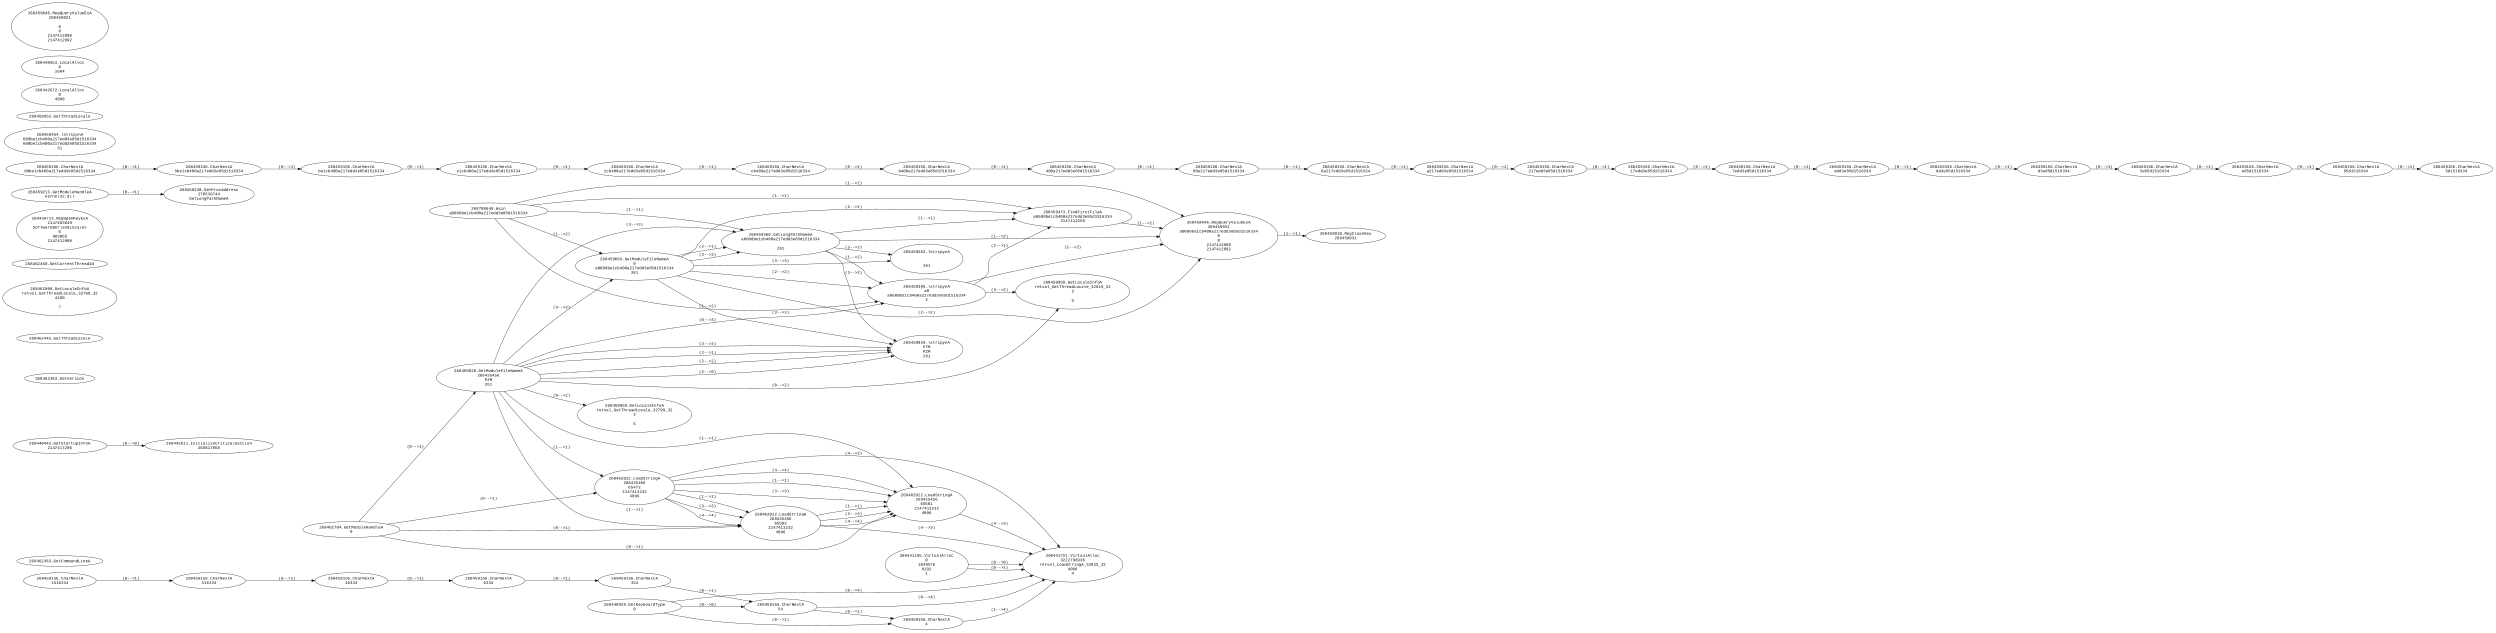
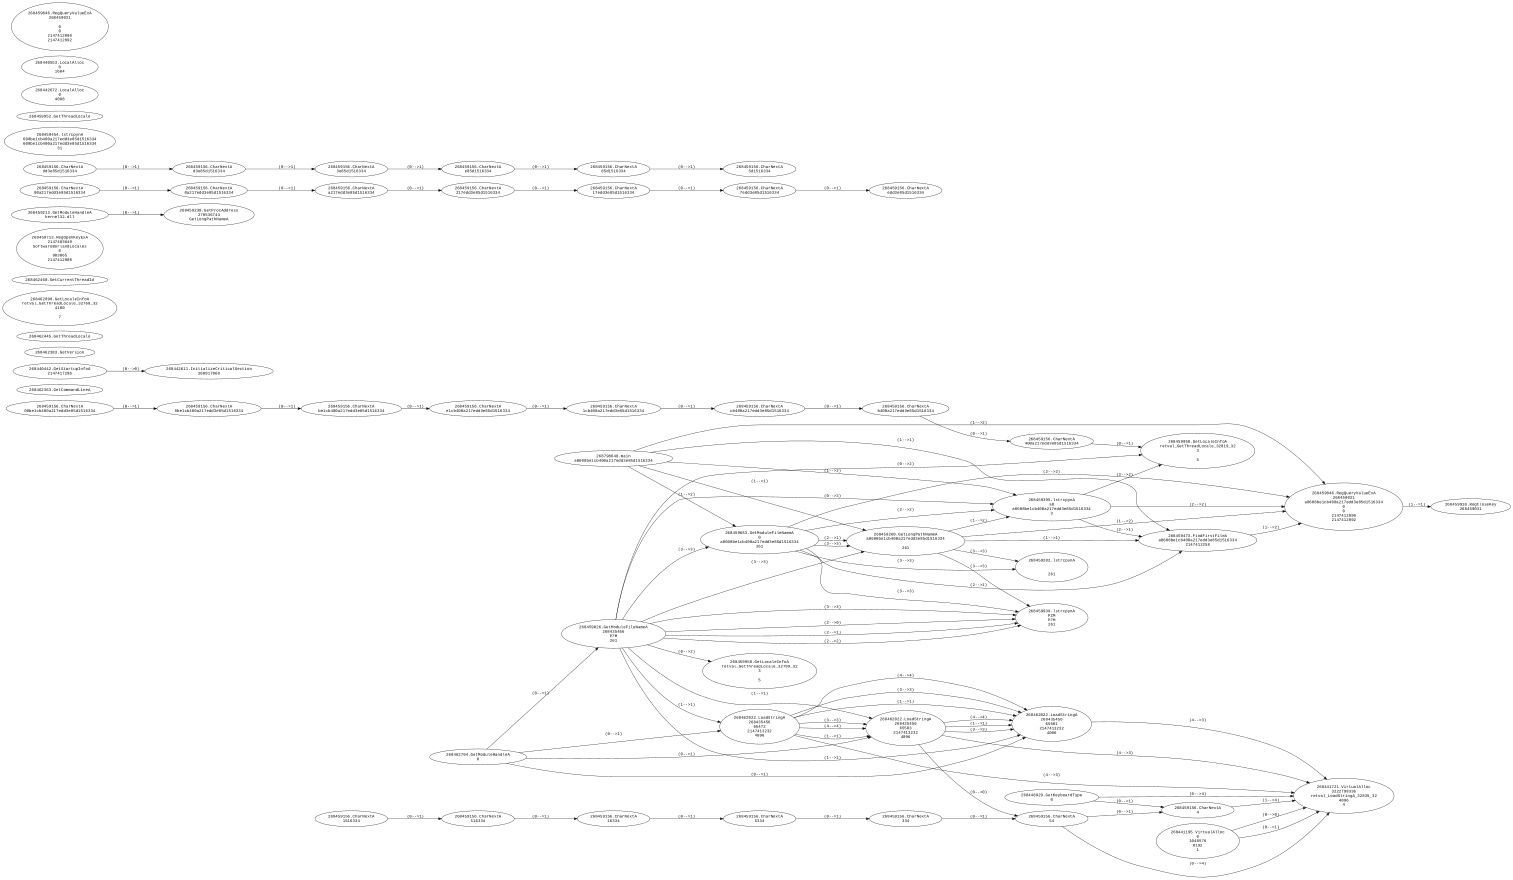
edge "268459156.CharNextA 400a217edd3e85d1516334" -> "268459156.CharNextA 00a217edd3e85d1516334": now "268459156.CharNextA 400a217edd3e85d1516334" -> "268459958.GetLocaleInfoA retval_GetThreadLocale_32819_32 3 5"
edge "268459156.CharNextA edd3e85d1516334" -> "268459156.CharNextA dd3e85d1516334": removed, label "(0-->1)"
edge "268448929.GetKeyboardType 0" -> "268459156.CharNextA 54": now "268462022.LoadStringA 268435456 65503 2147413232 4096" -> "268459156.CharNextA 54"
